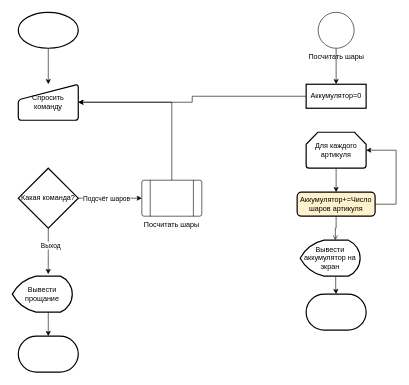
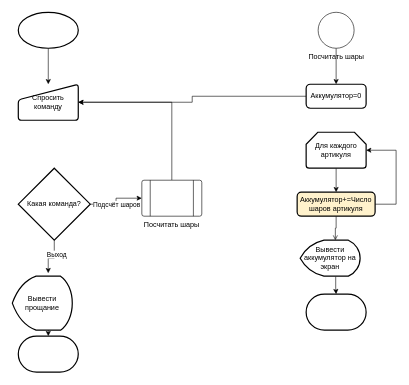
node "Аккумулятор=0": shape rectangle -> rounded rectangle
node "Какая команда?": size 60x60 -> 72x72
node "Вывести прощание": size 60x36 -> 60x54
